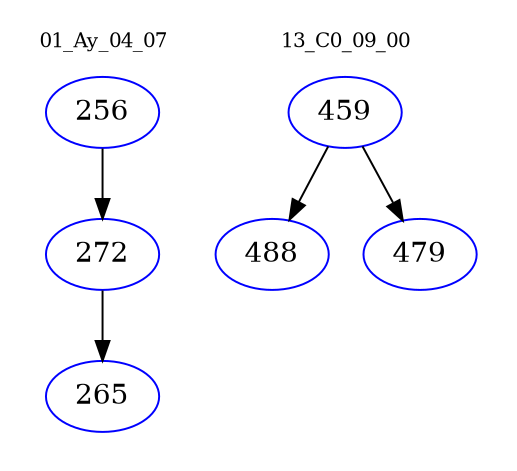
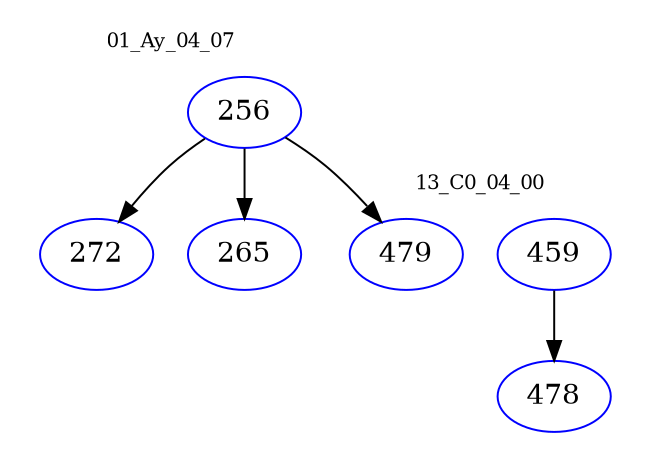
cluster "13_C0_09_00": label "13_C0_09_00" -> "13_C0_04_00"
edge "459" -> "479": now "256" -> "479"
node "488": label "488" -> "478"
edge "272" -> "265": now "256" -> "265"
